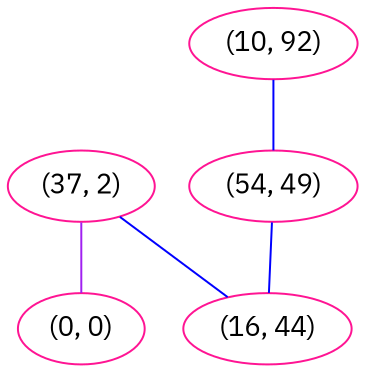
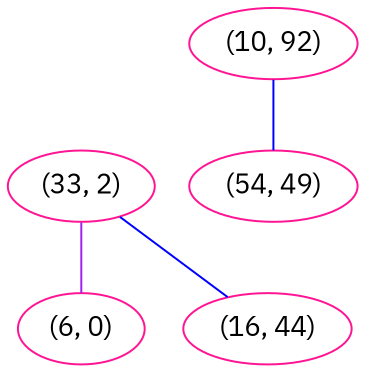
node "(37, 2)": label "(37, 2)" -> "(33, 2)"
edge "(54, 49)" -- "(16, 44)": removed
node "(0, 0)": label "(0, 0)" -> "(6, 0)"
